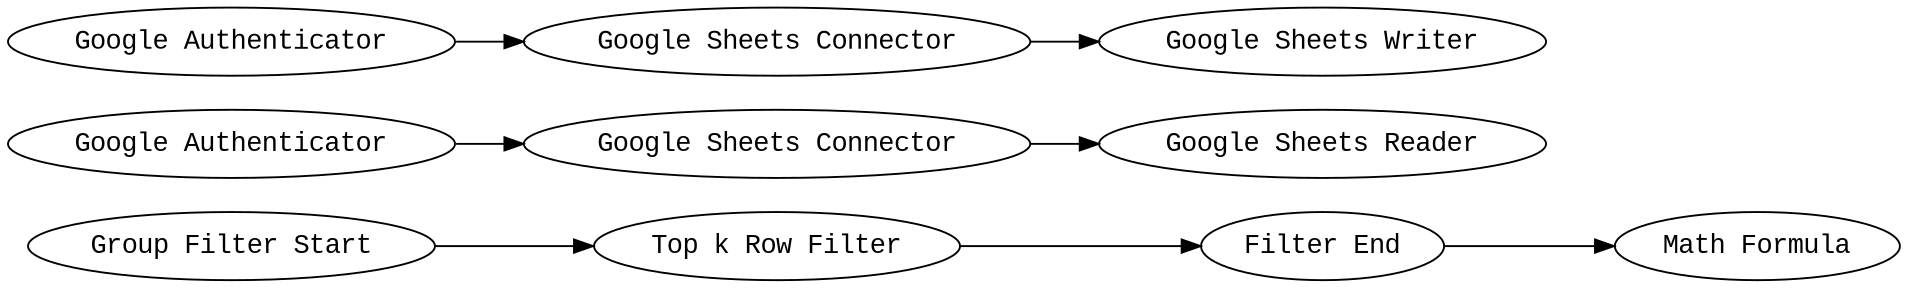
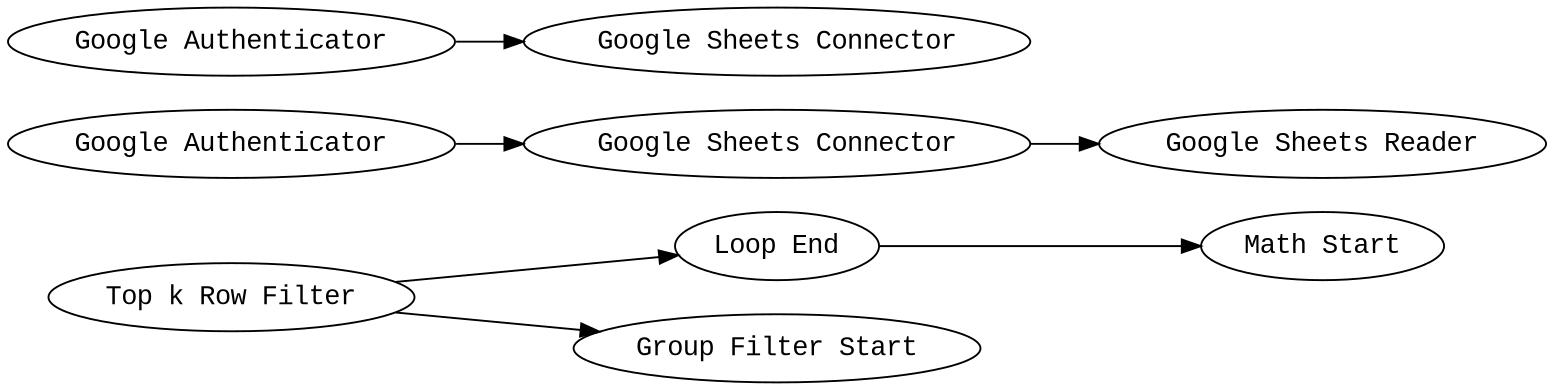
node "Google Sheets Writer": removed
edge "Group Filter Start" -> "Top k Row Filter": reversed
node "Filter End": label "Filter End" -> "Loop End"
node "Math Formula": label "Math Formula" -> "Math Start"
